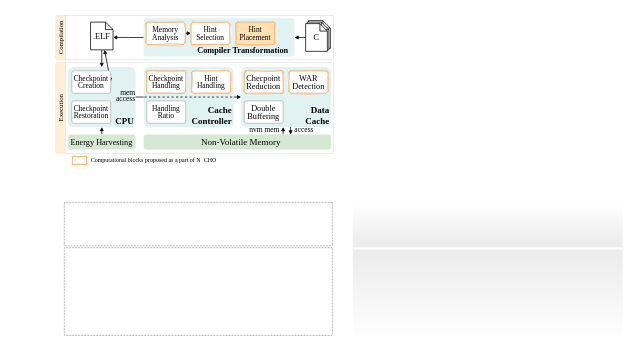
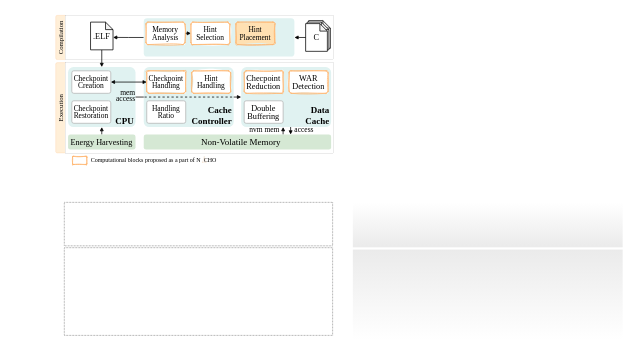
node "Compiler Transformation": removed
edge ".ELF" -- "Checkpoint Creation": now "CheckpointHandling" -- "Checkpoint Creation"
